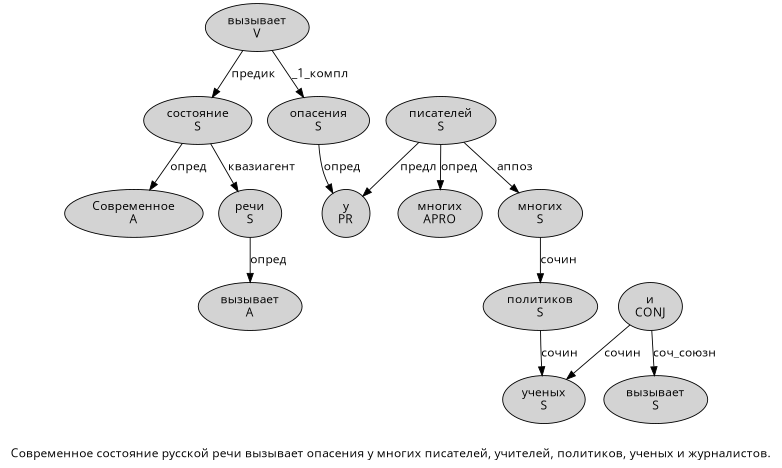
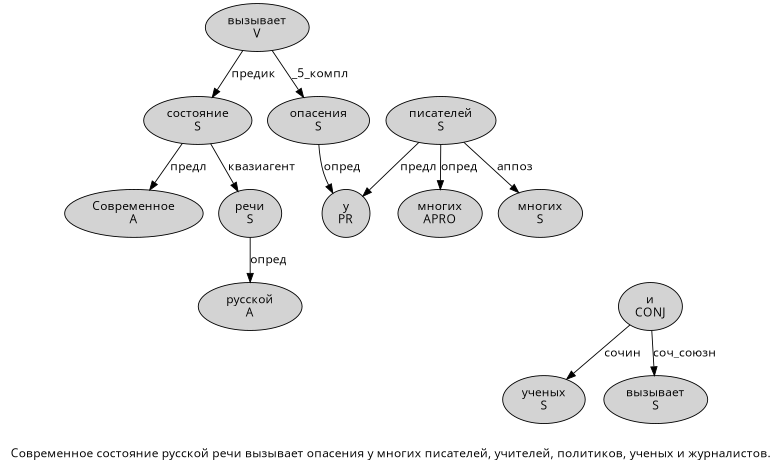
edge "вызывает V" -> "опасения S": label "_1_компл" -> "_5_компл"
edge "состояние S" -> "Современное A": label "опред" -> "предл"
node "вызывает A": label "вызывает A" -> "русской A"
node "политиков S": removed
